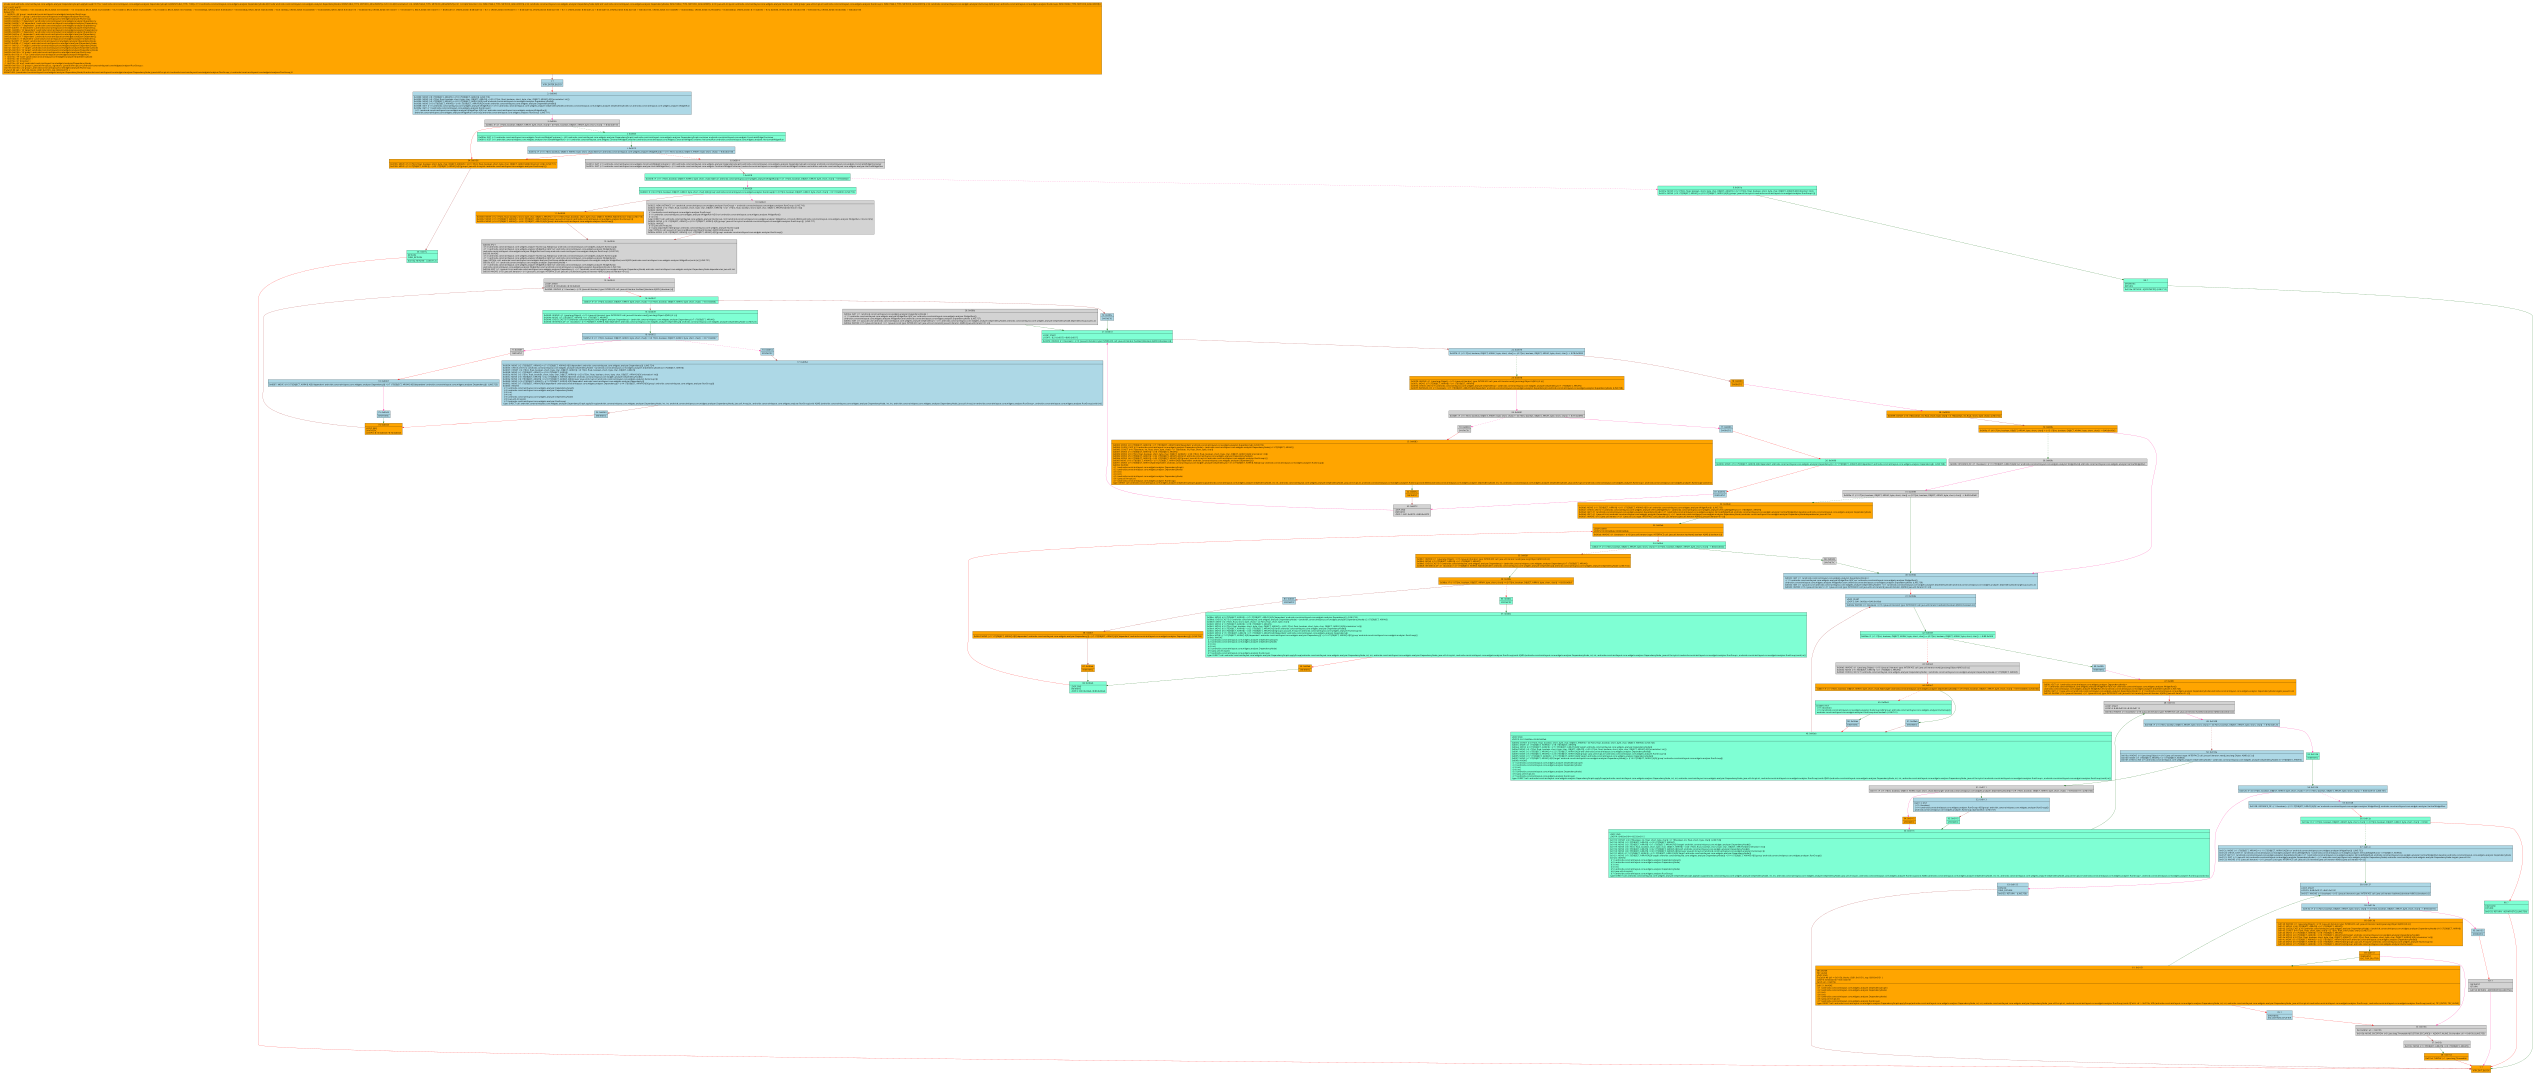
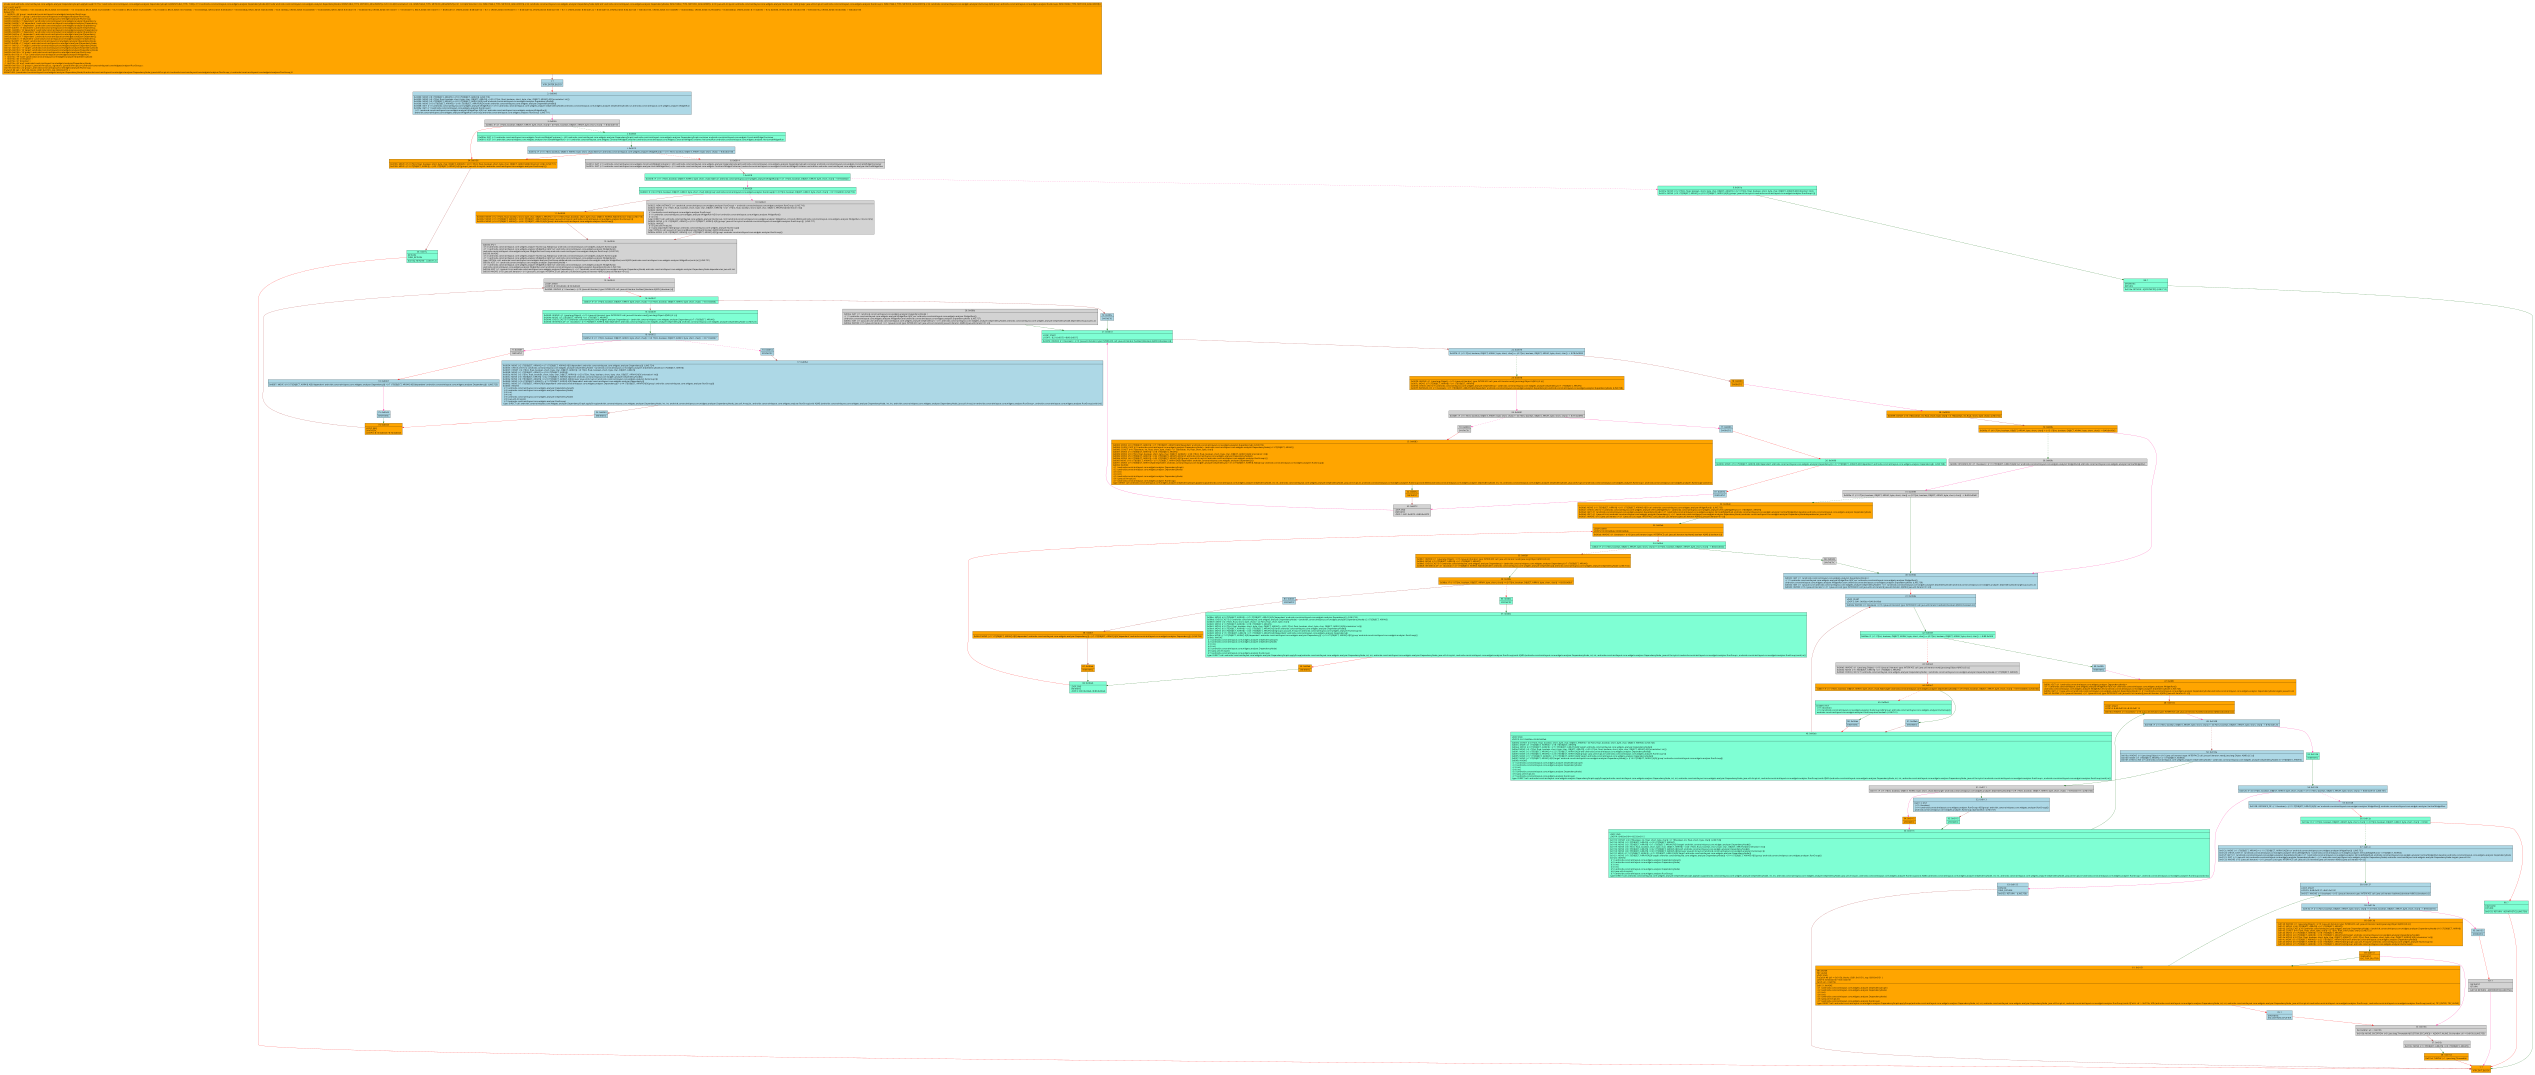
node "48: 0x0104": fillcolor lightgrey -> orange
